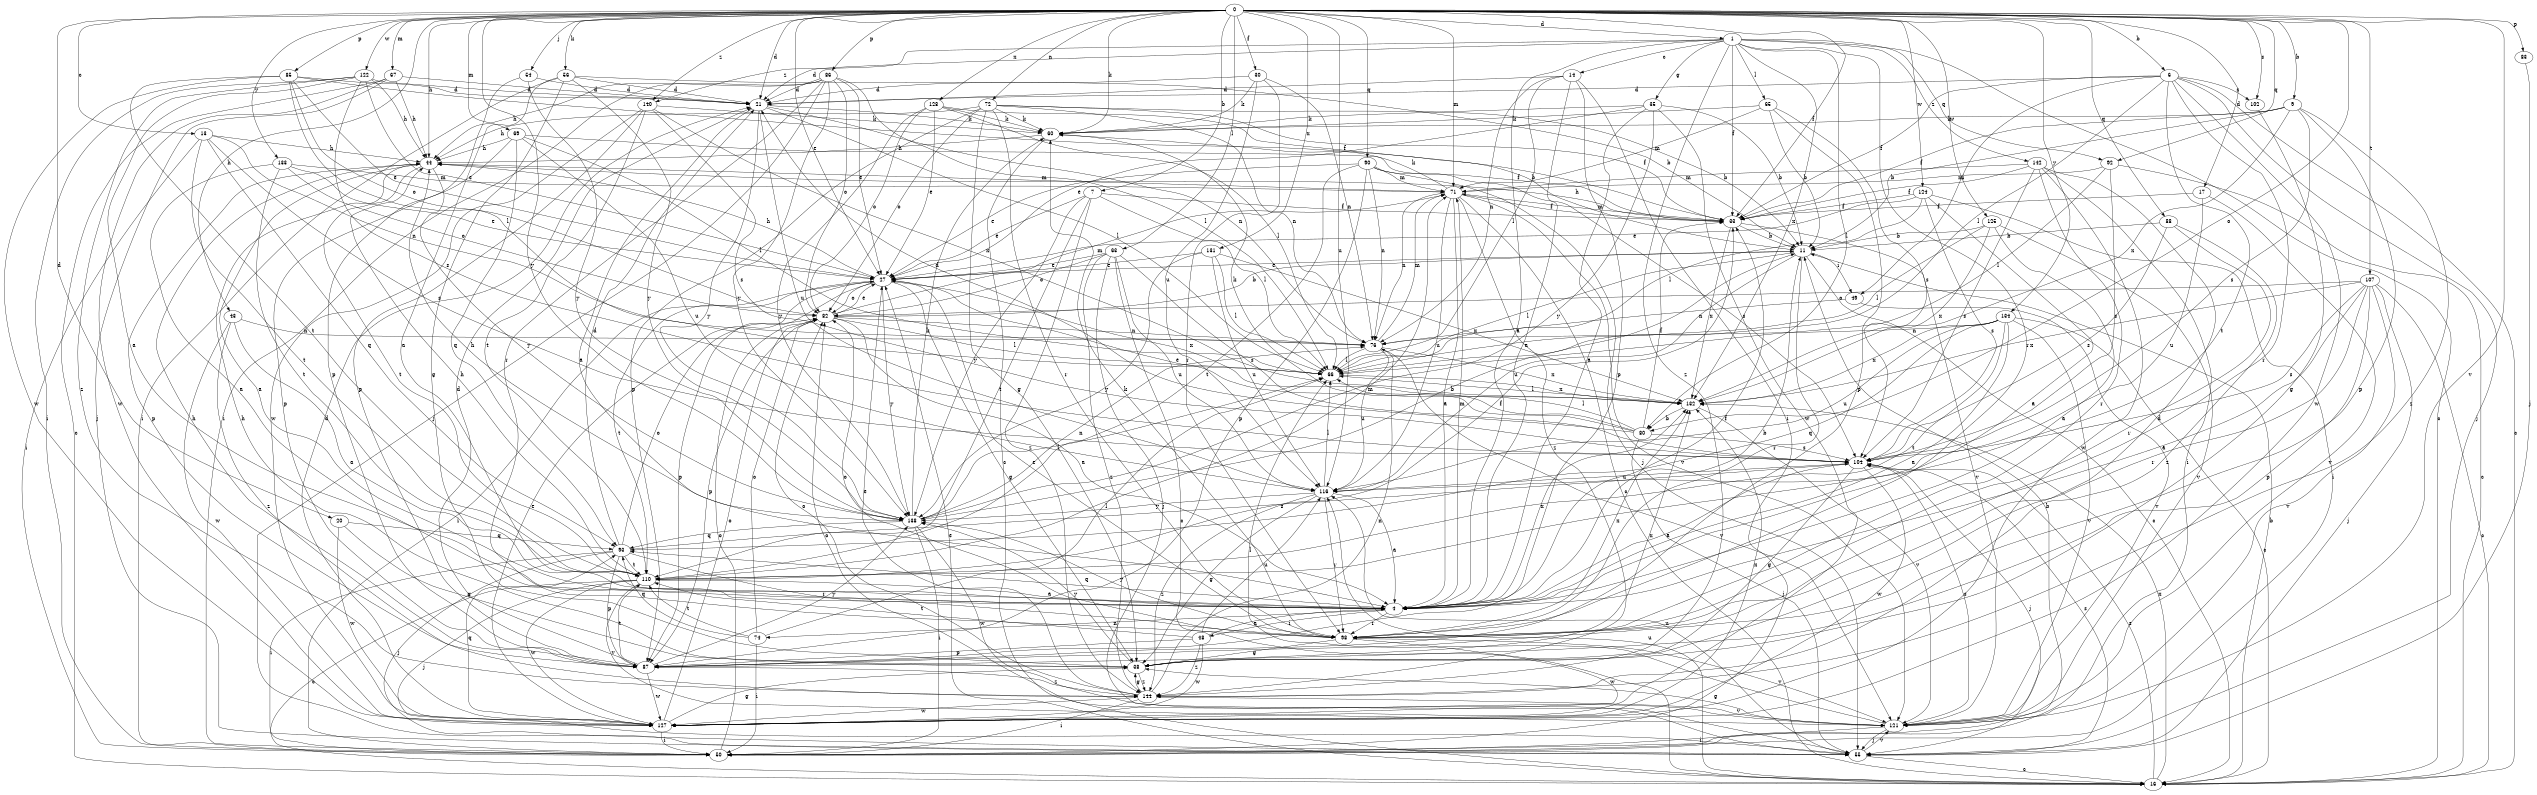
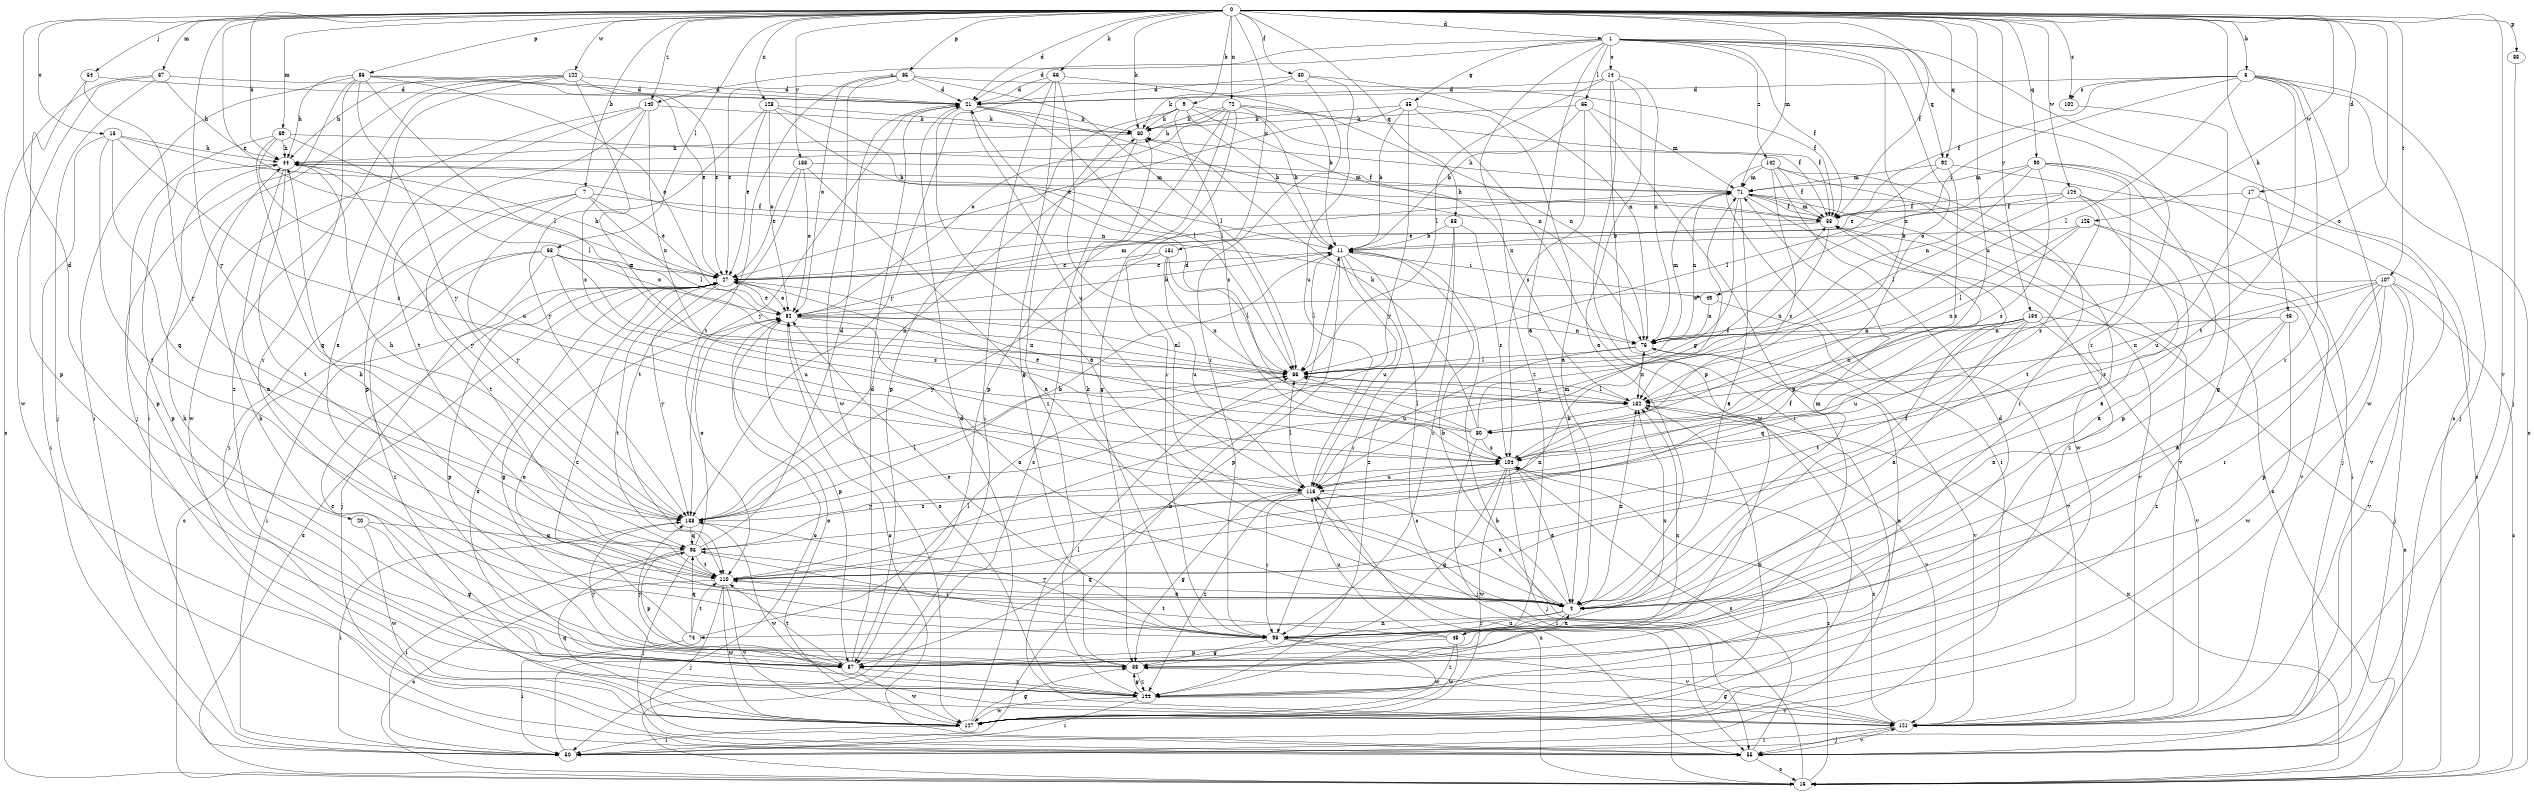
edge "1" -> "80": label "l" -> "o"
edge "71" -> "116": label "u" -> "g"
edge "138" -> "76": now "110" -> "76"
edge "11" -> "87": added, label "p"
